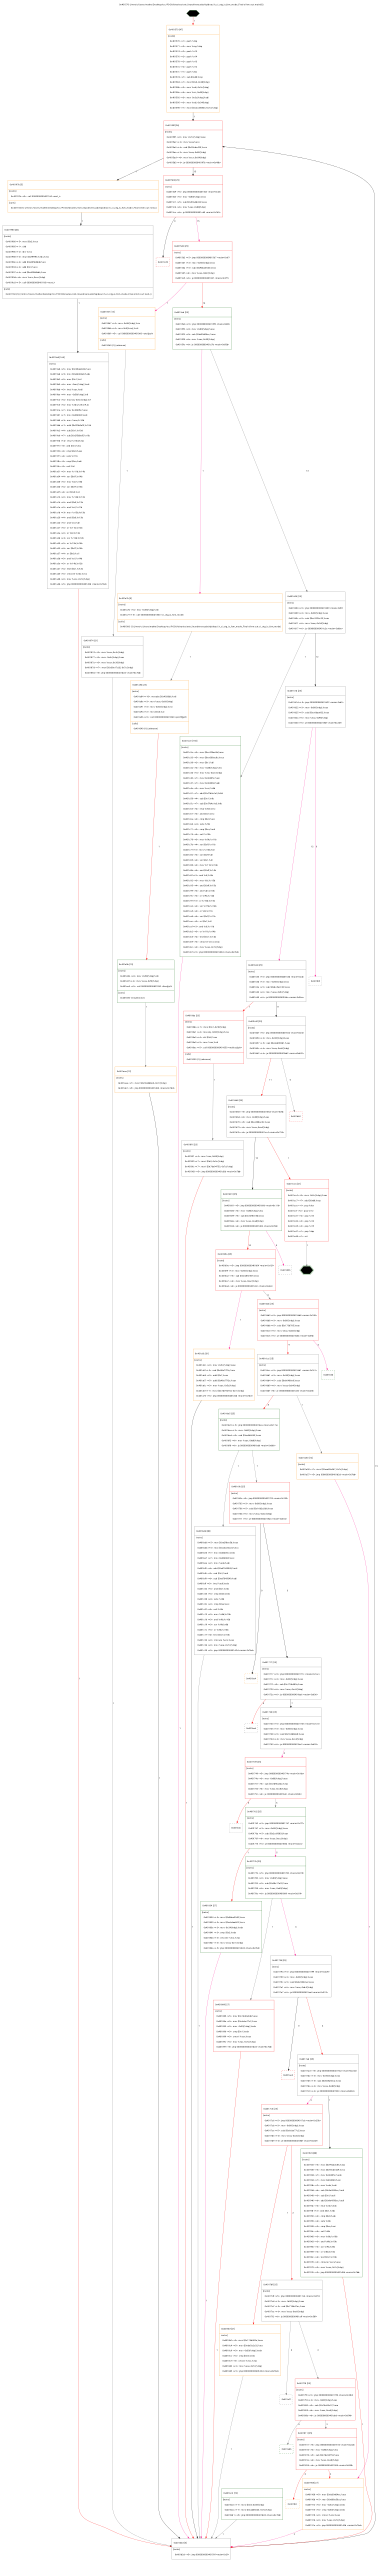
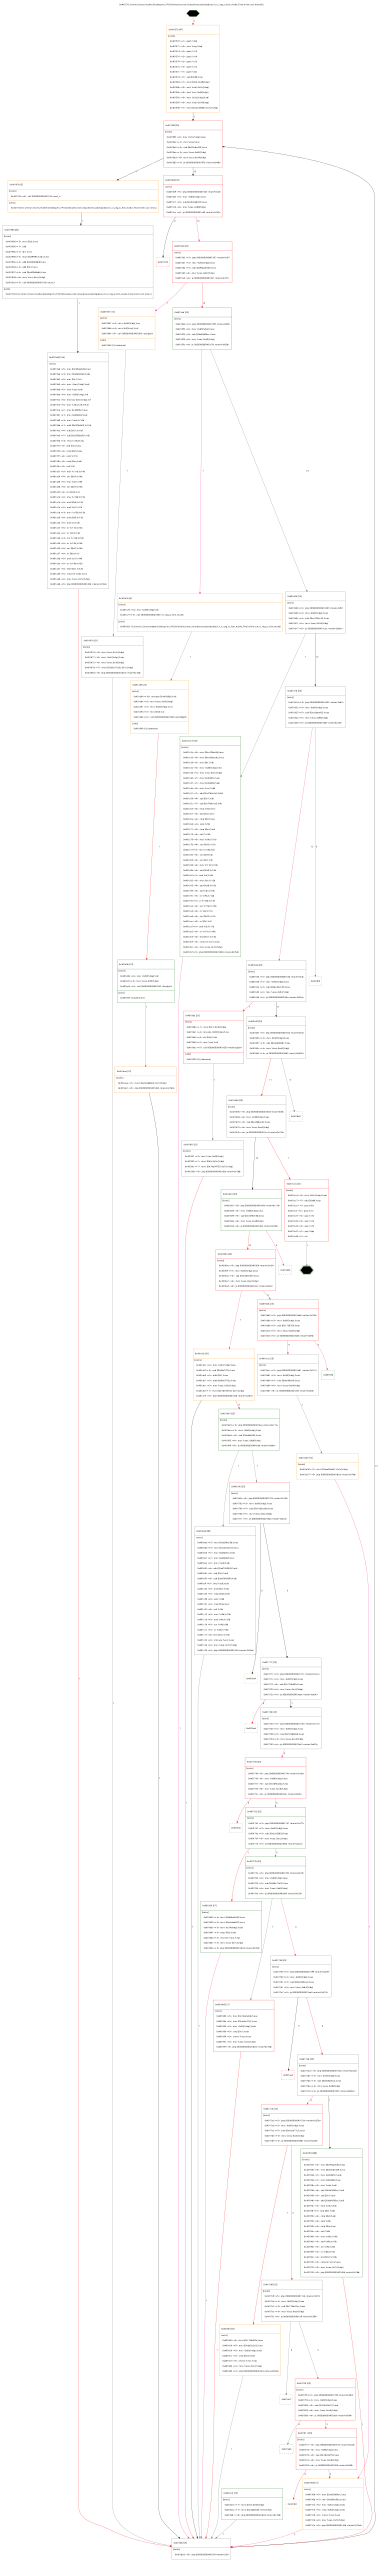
edge "0x4016cc [25]" -> "0x4016e5 [25]": now "0x401a5c [31]" -> "0x4016e5 [25]"
